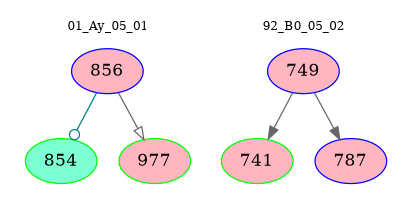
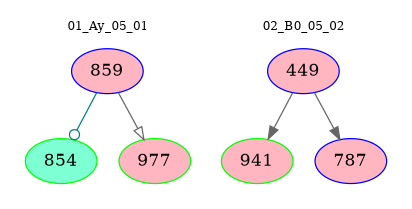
cluster "92_B0_05_02": label "92_B0_05_02" -> "02_B0_05_02"
node "856": label "856" -> "859"
node "749": label "749" -> "449"
node "741": label "741" -> "941"
